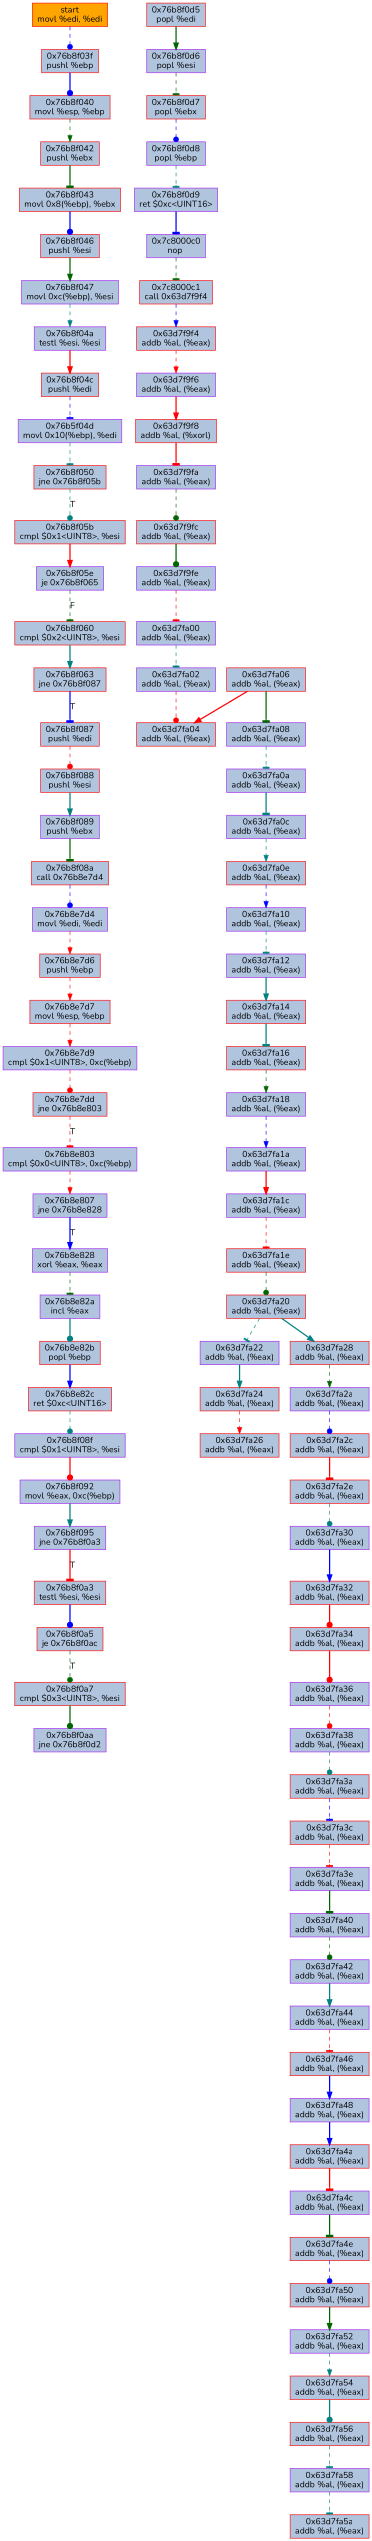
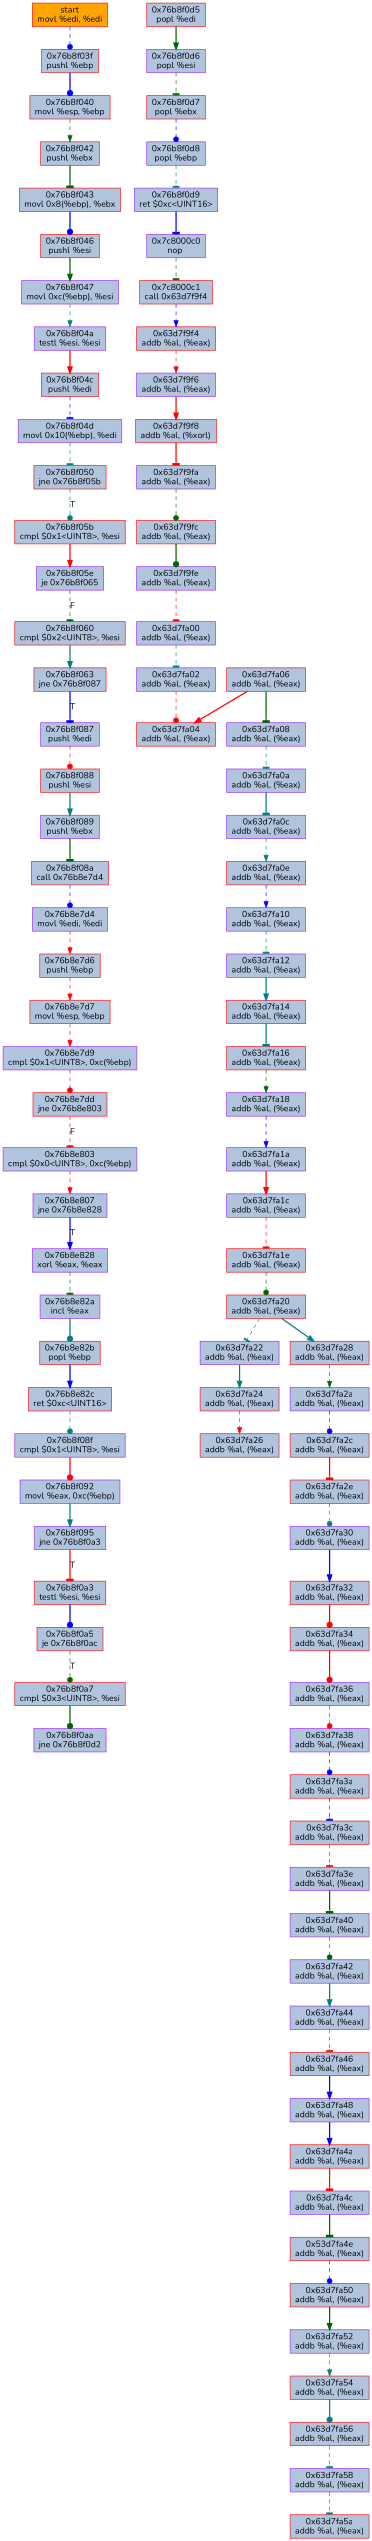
node "0x76b5f04d movl 0x10(%ebp), %edi": label "0x76b5f04d movl 0x10(%ebp), %edi" -> "0x76b8f04d movl 0x10(%ebp), %edi"
node "0x76b8f087 pushl %edi": color red -> purple
edge "0x76b8e7dd jne 0x76b8e803" -> "0x76b8e803 cmpl $0x0<UINT8>, 0xc(%ebp)": label "T" -> "F"
edge "0x63d7fa38 addb %al, (%eax)" -> "0x63d7fa3a addb %al, (%eax)": color teal -> blue
node "0x63d7fa4e addb %al, (%eax)": label "0x63d7fa4e addb %al, (%eax)" -> "0x53d7fa4e addb %al, (%eax)"
